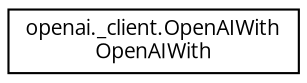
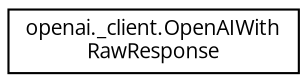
node "openai._client.OpenAIWith OpenAIWith": label "openai._client.OpenAIWith OpenAIWith" -> "openai._client.OpenAIWith RawResponse"
